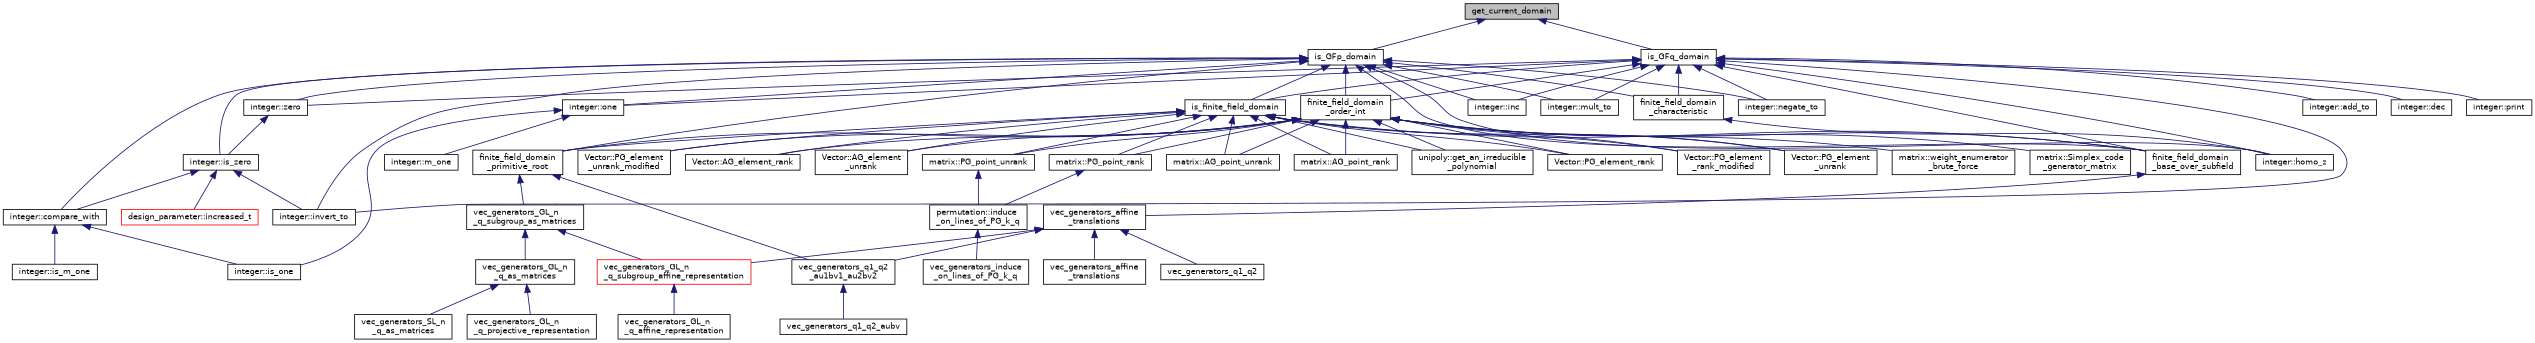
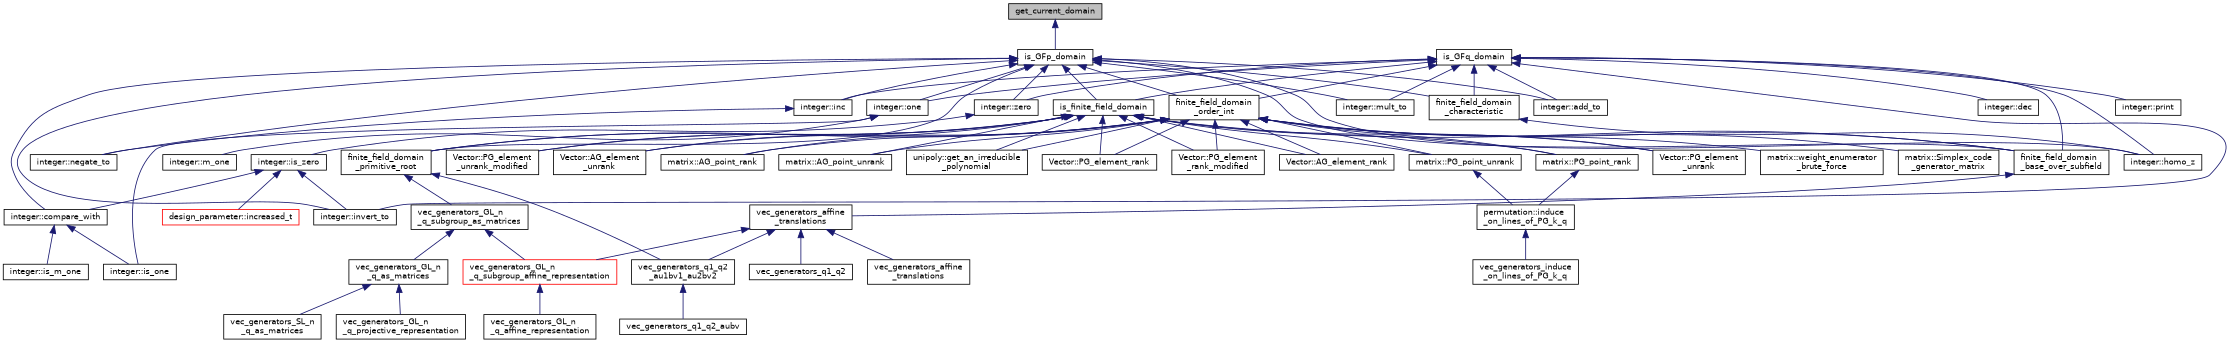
edge "is_GFq_domain" -> "get_current_domain": removed
edge "integer::is_zero" -> "is_GFp_domain": now "integer::add_to" -> "is_GFp_domain"
edge "integer::negate_to" -> "is_GFq_domain": now "integer::negate_to" -> "integer::inc"
